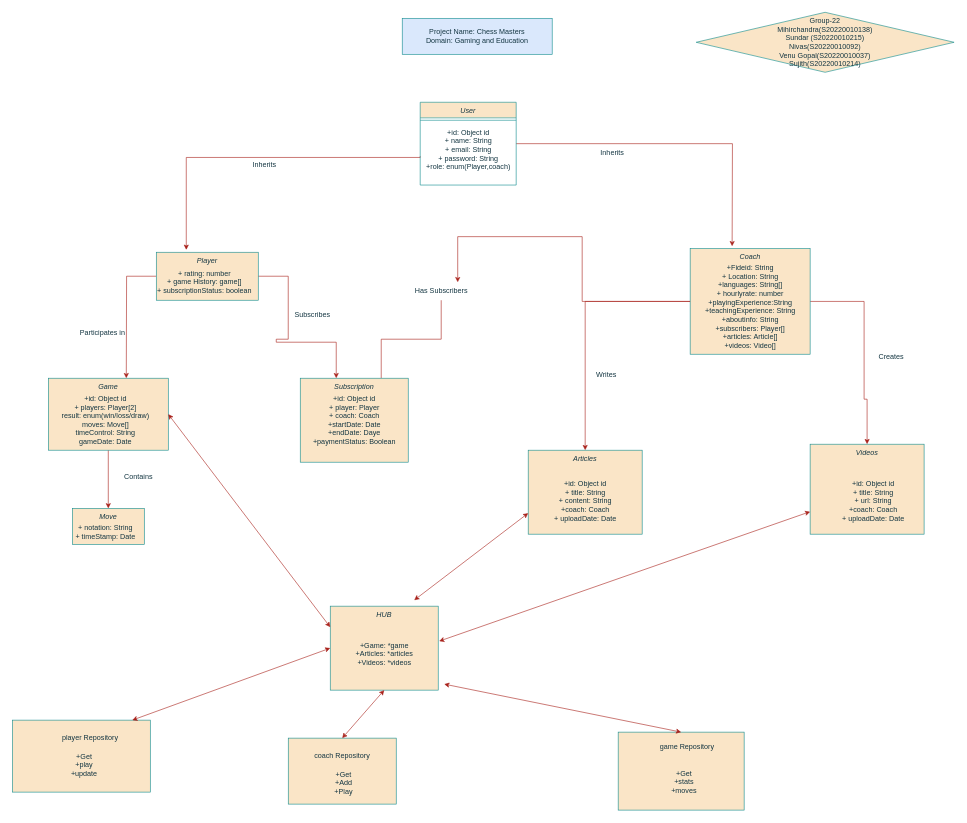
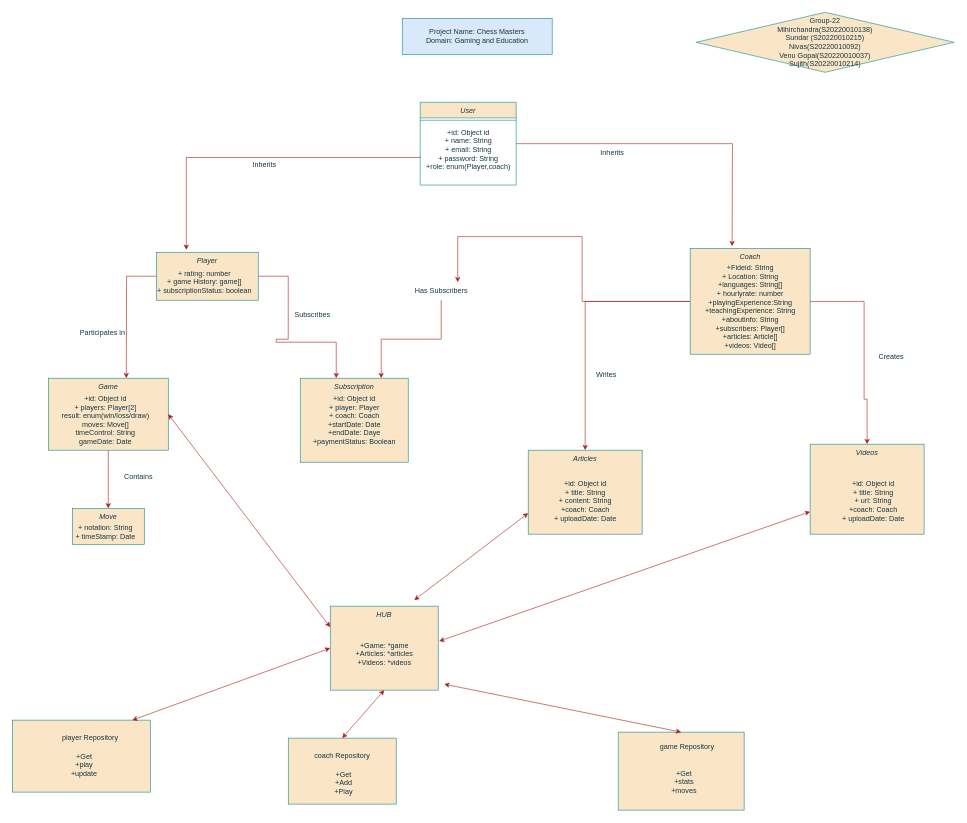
edge "Has Subscribers" -- "Subscription": arrowhead none -> classic
